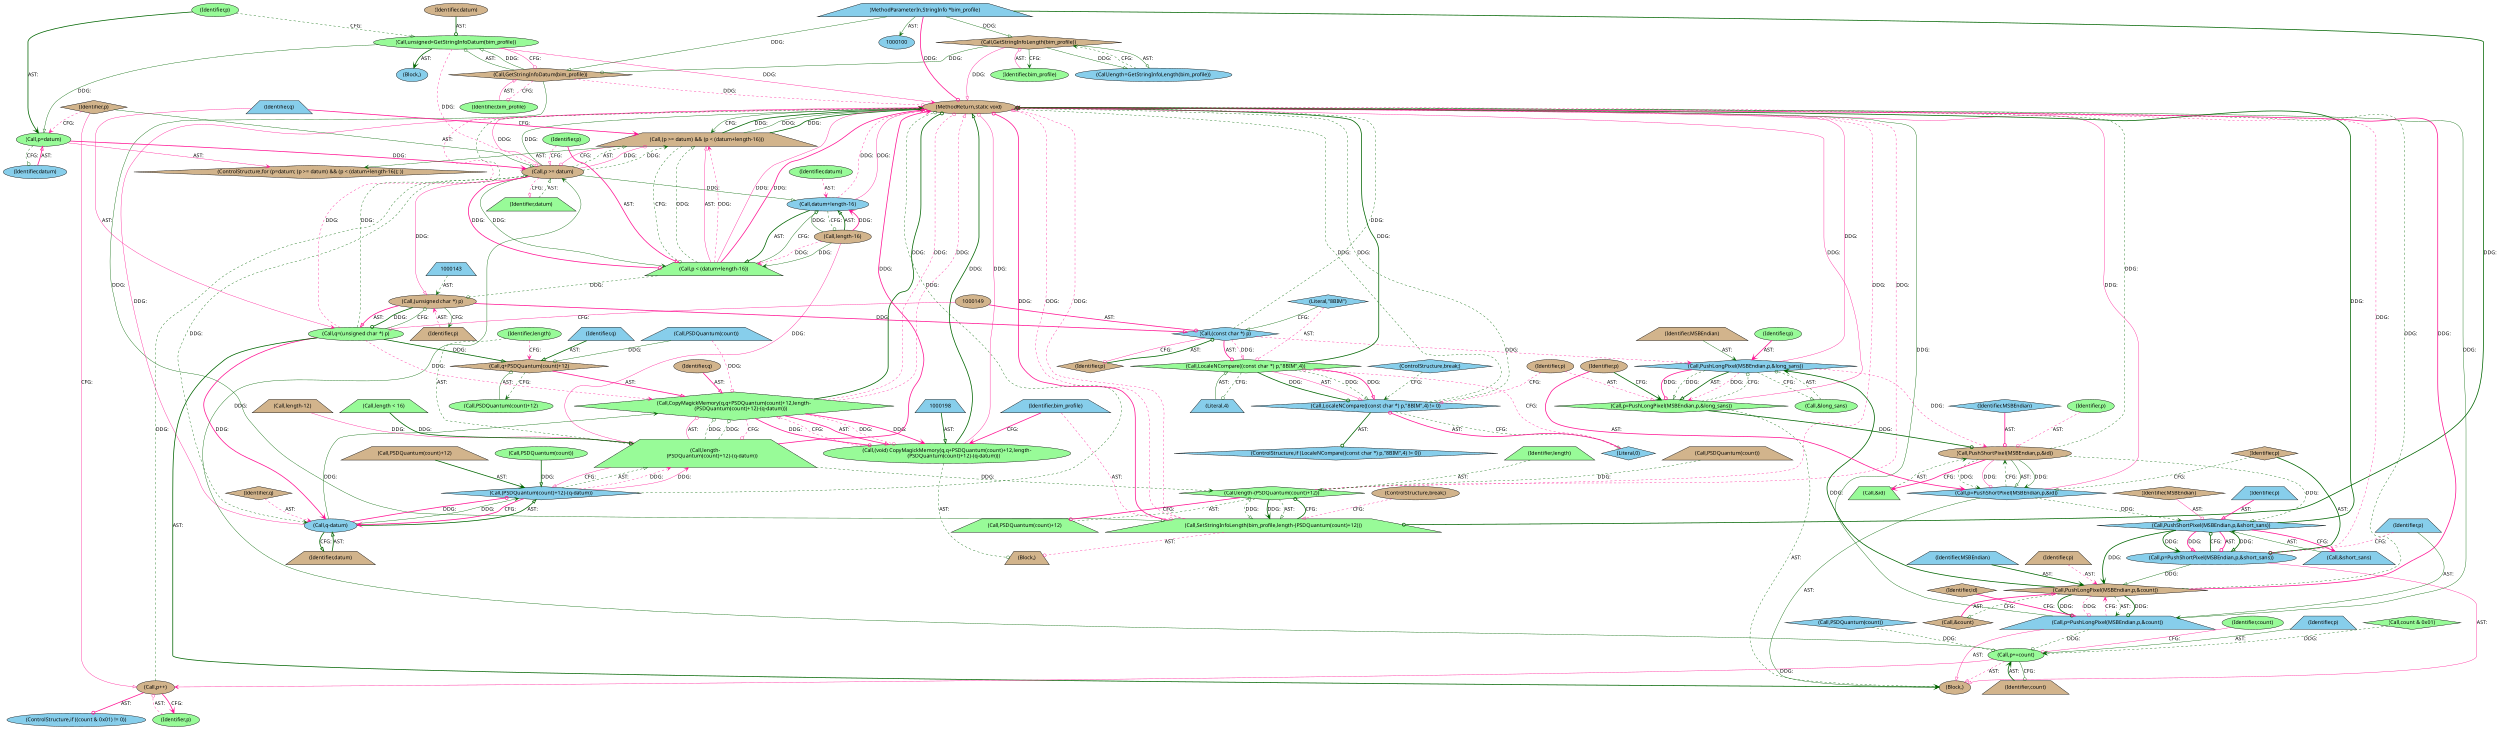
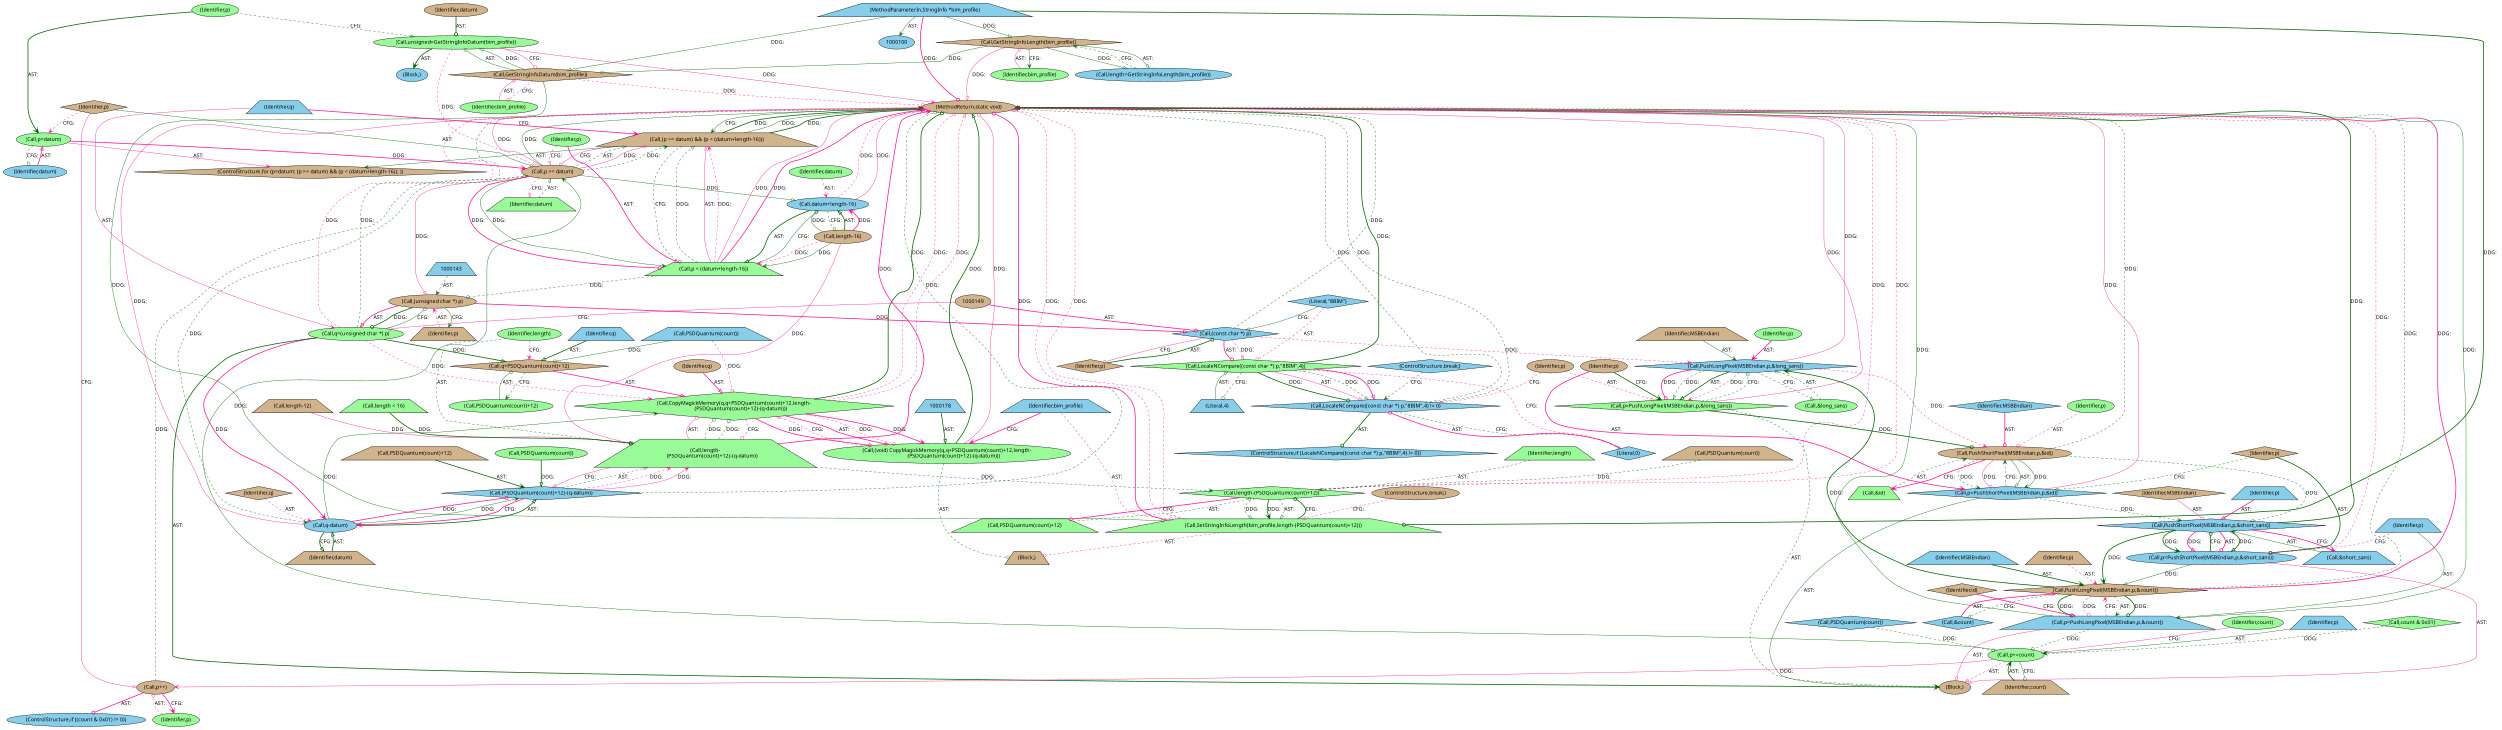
edge "(Call,unsigned=GetStringInfoDatum(bim_profile))" -> "(Call,p=datum)": removed, label "DDG:"
node "1000198": label "1000198" -> "1000178"
node "(Call,&count)": fillcolor tan -> skyblue
